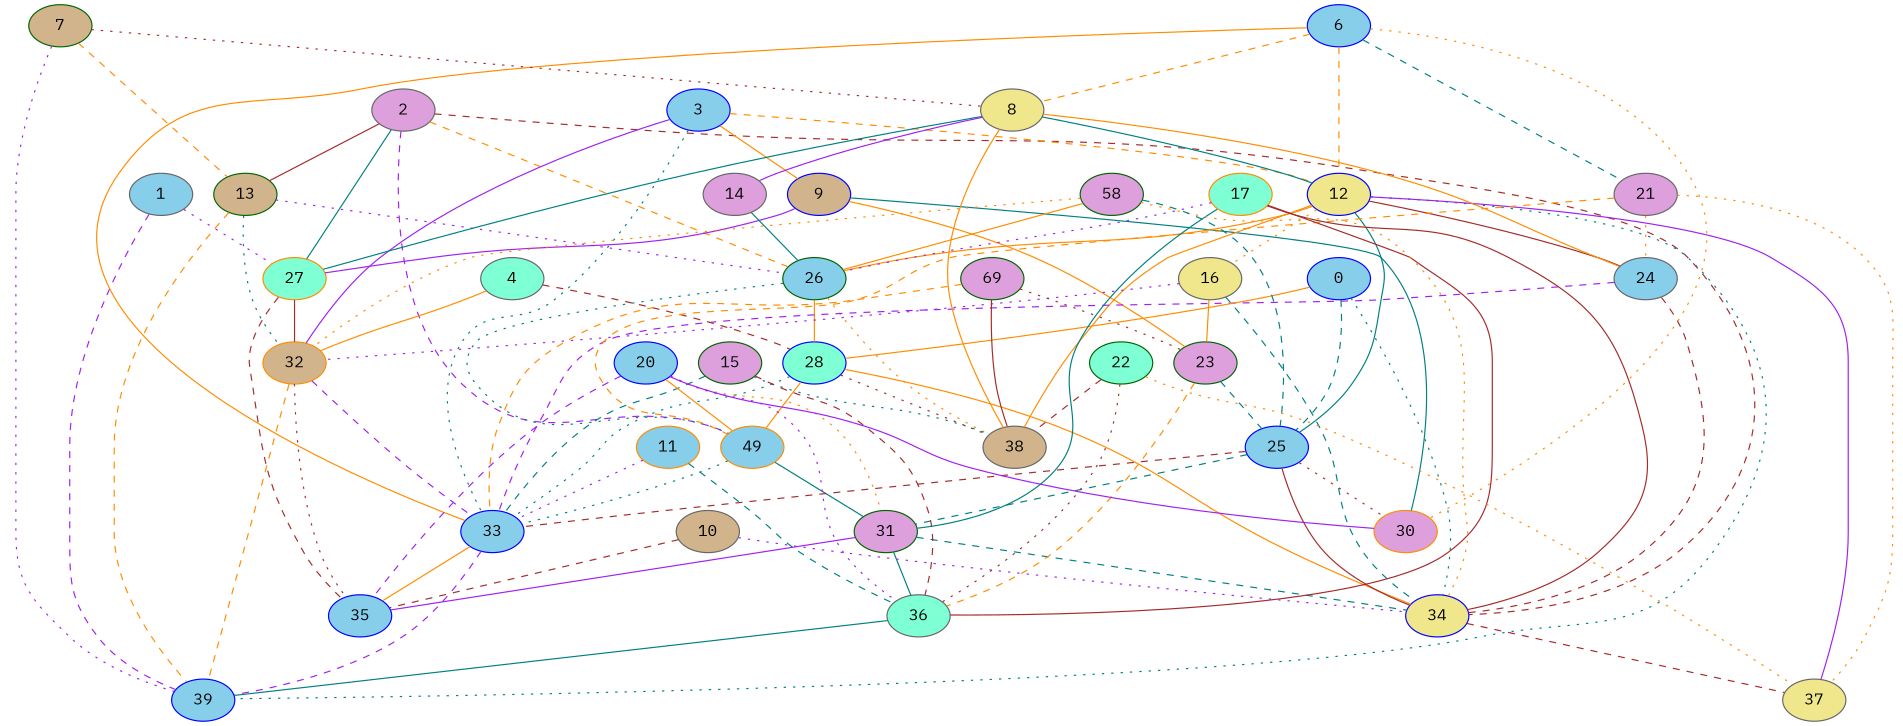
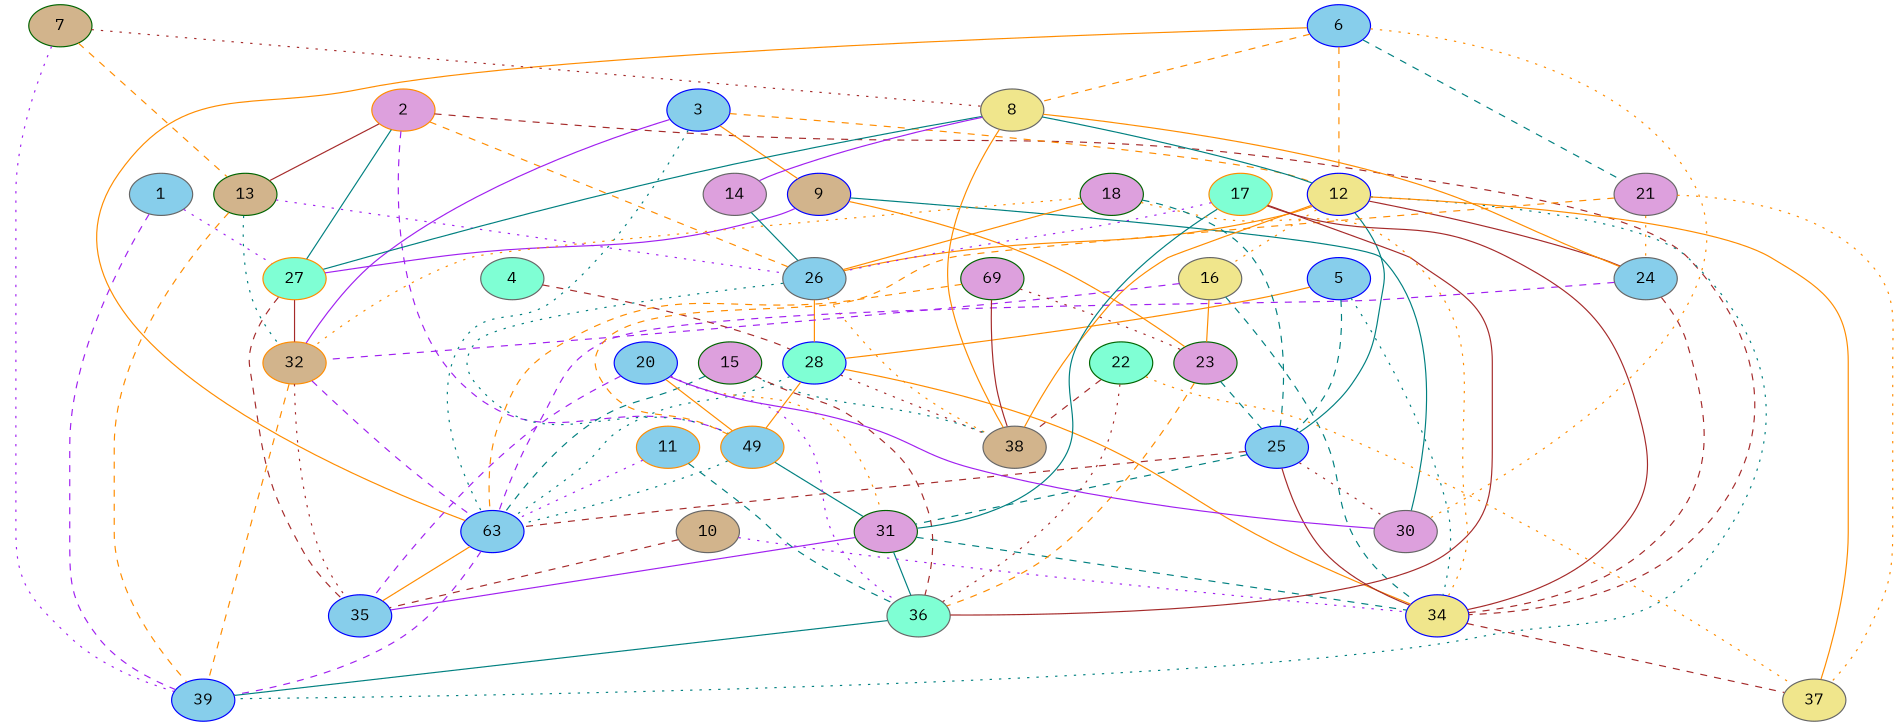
node "2": color gray40 -> darkorange
node "58": label "58" -> "18"
edge "12" -- "37": color purple -> darkorange
node "26": color darkgreen -> gray40
node "0": label "0" -> "5"
edge "4" -- "32": removed
edge "16" -- "32": style dotted -> dashed
node "33": label "33" -> "63"
node "30": color darkorange -> gray40
